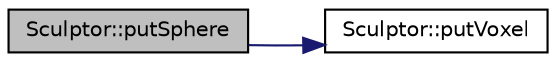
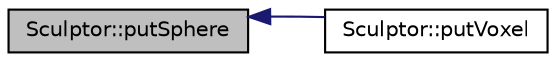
edge "Sculptor::putSphere" -> "Sculptor::putVoxel": reversed
